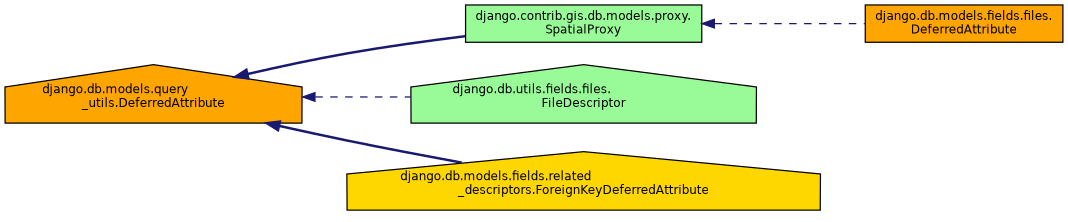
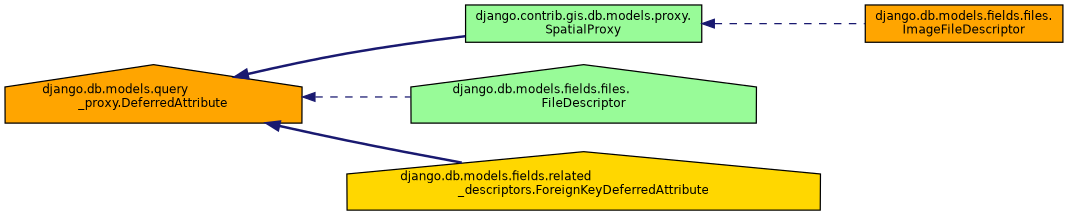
node "django.db.models.fields.files. DeferredAttribute": label "django.db.models.fields.files. DeferredAttribute" -> "django.db.models.fields.files. ImageFileDescriptor"
node "django.db.models.query _utils.DeferredAttribute": label "django.db.models.query _utils.DeferredAttribute" -> "django.db.models.query _proxy.DeferredAttribute"
node "django.db.utils.fields.files. FileDescriptor": label "django.db.utils.fields.files. FileDescriptor" -> "django.db.models.fields.files. FileDescriptor"
